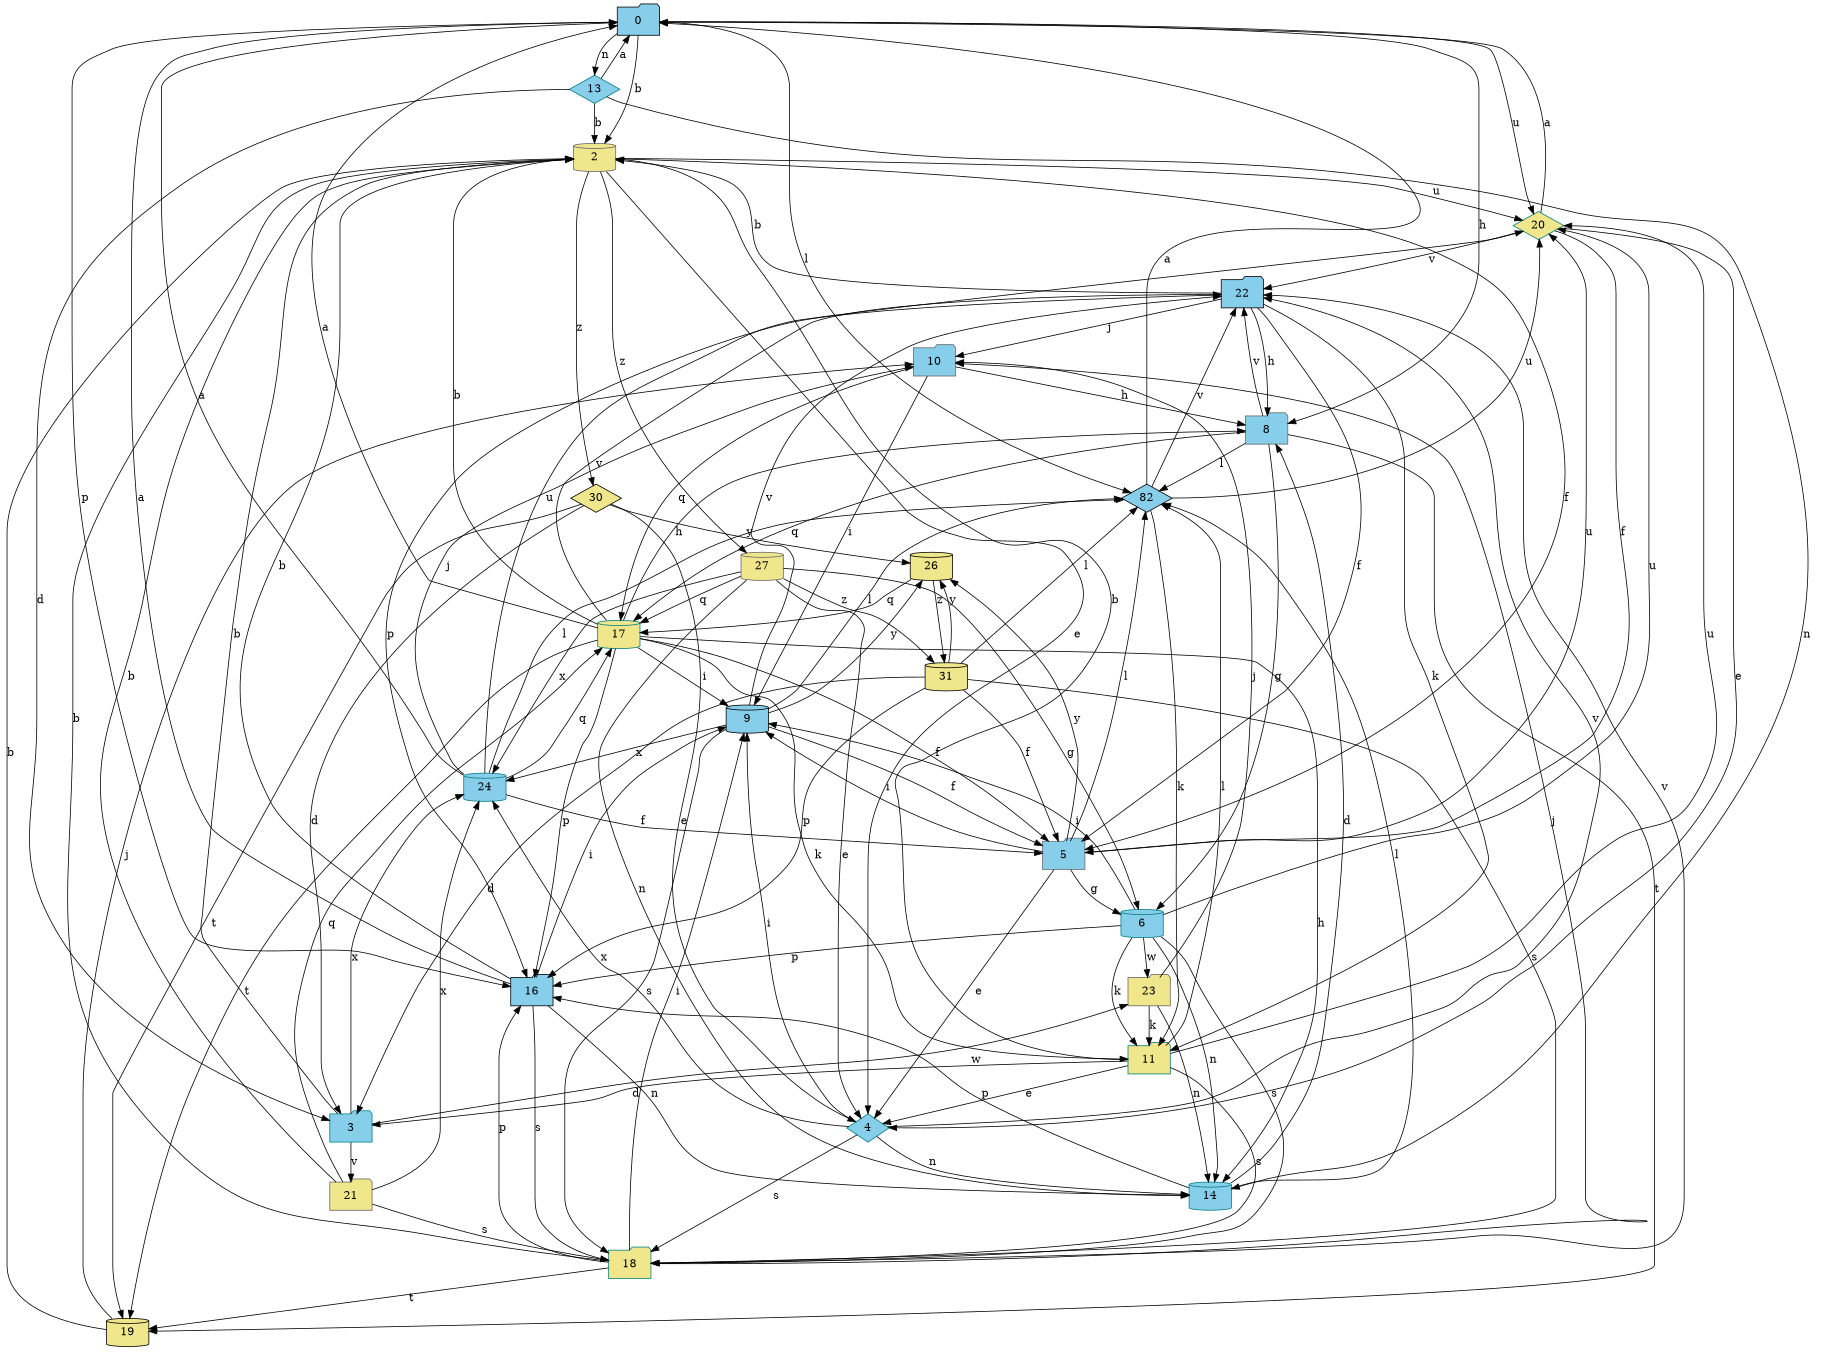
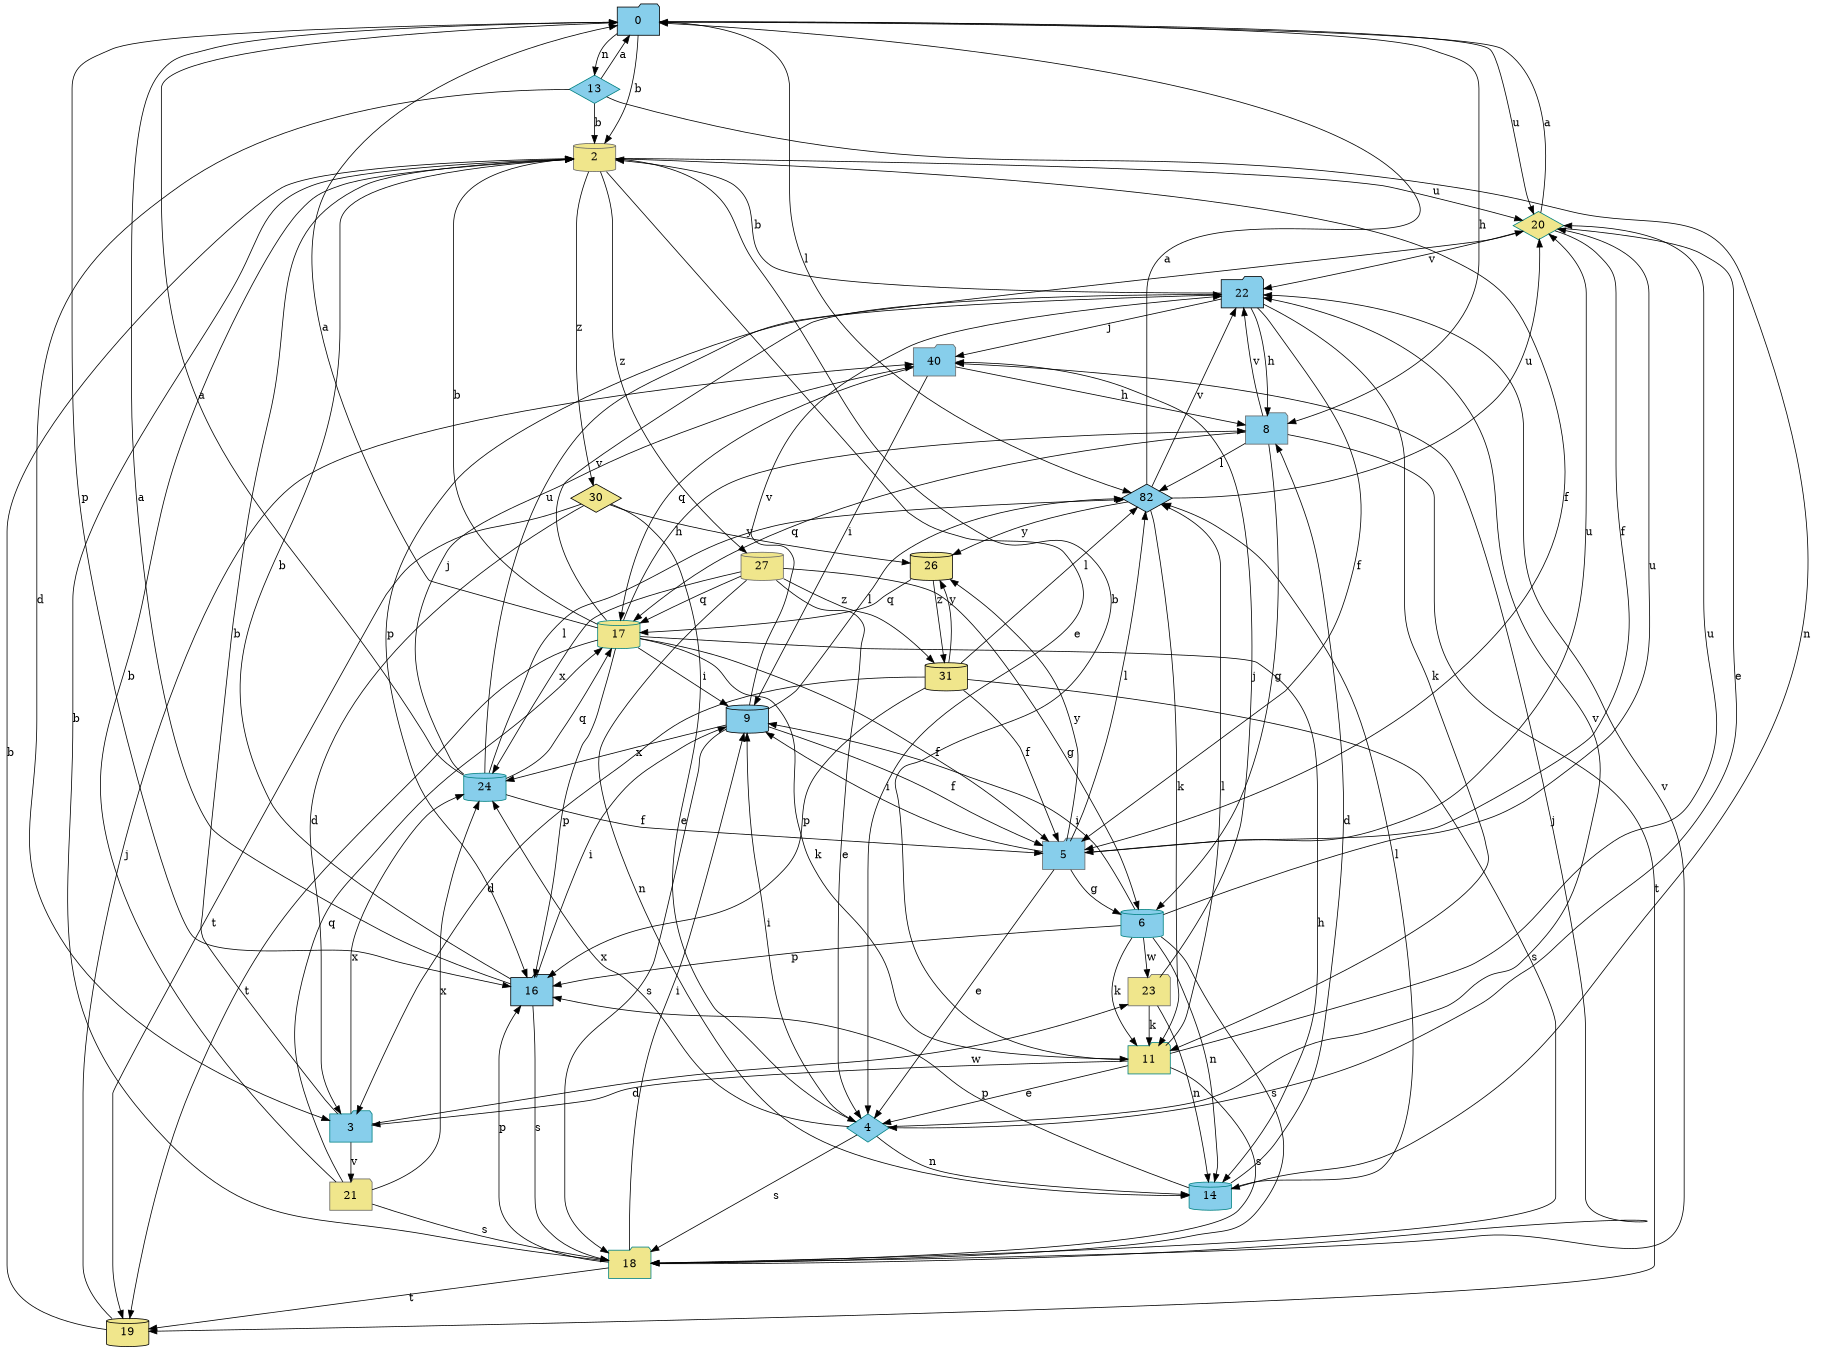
node "10": label "10" -> "40"
edge "9" -> "26": now "82" -> "26"
edge "16" -> "14": removed, label "n"
